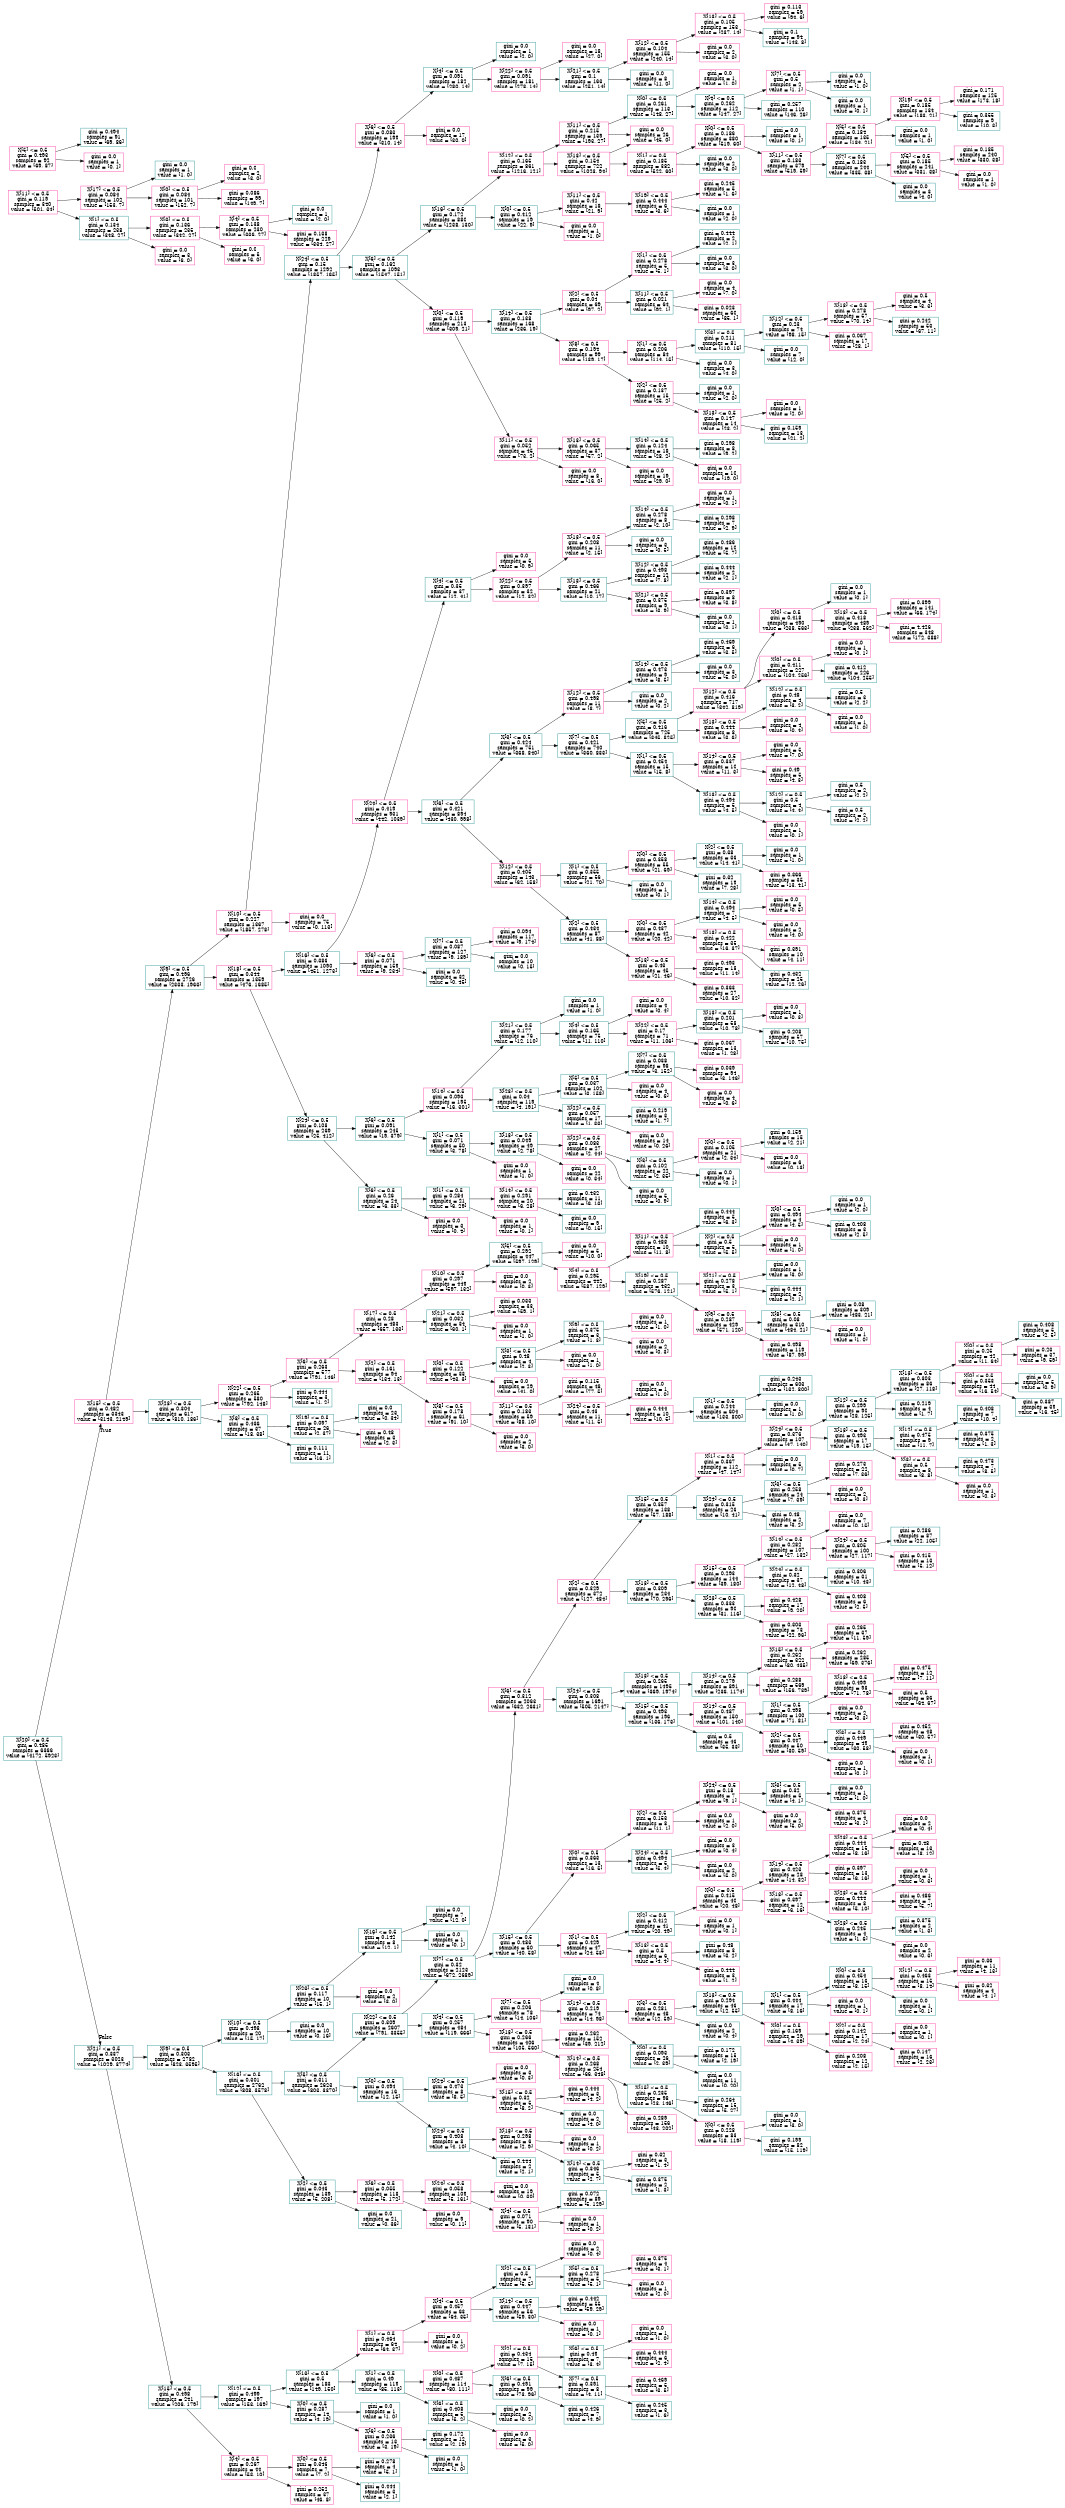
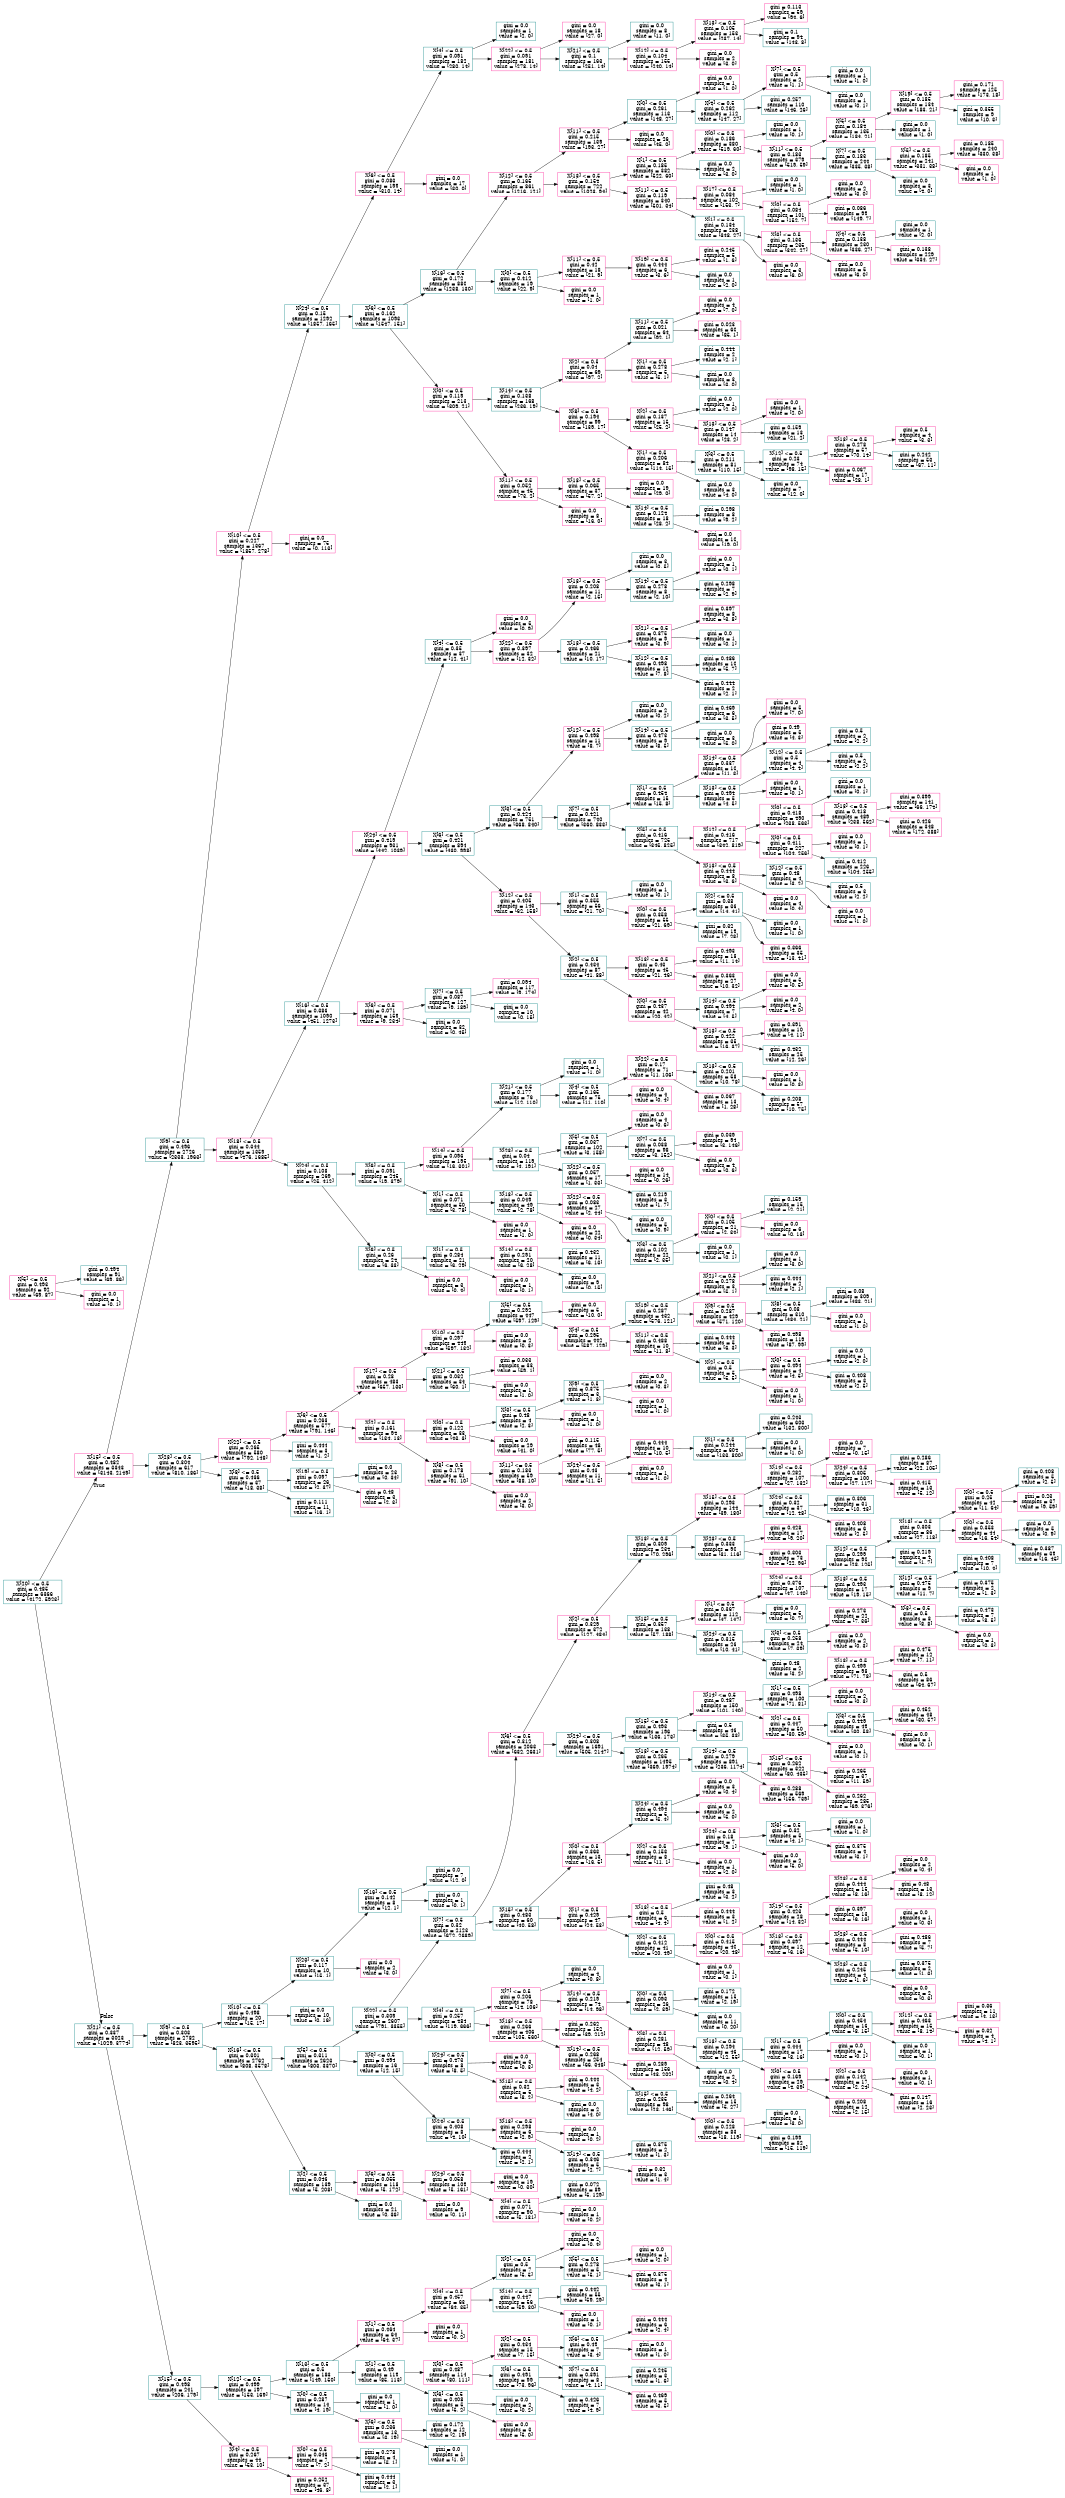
edge "X[13] <= 0.5 gini = 0.154 samples = 722 value = [1023, 94]" -> "gini = 0.0 samples = 26 value = [45, 0]": now "X[13] <= 0.5 gini = 0.154 samples = 722 value = [1023, 94]" -> "X[11] <= 0.5 gini = 0.119 samples = 340 value = [501, 34]"
node "gini = 4.426 samples = 348 value = [172, 388]": label "gini = 4.426 samples = 348 value = [172, 388]" -> "gini = 0.426 samples = 348 value = [172, 388]"
